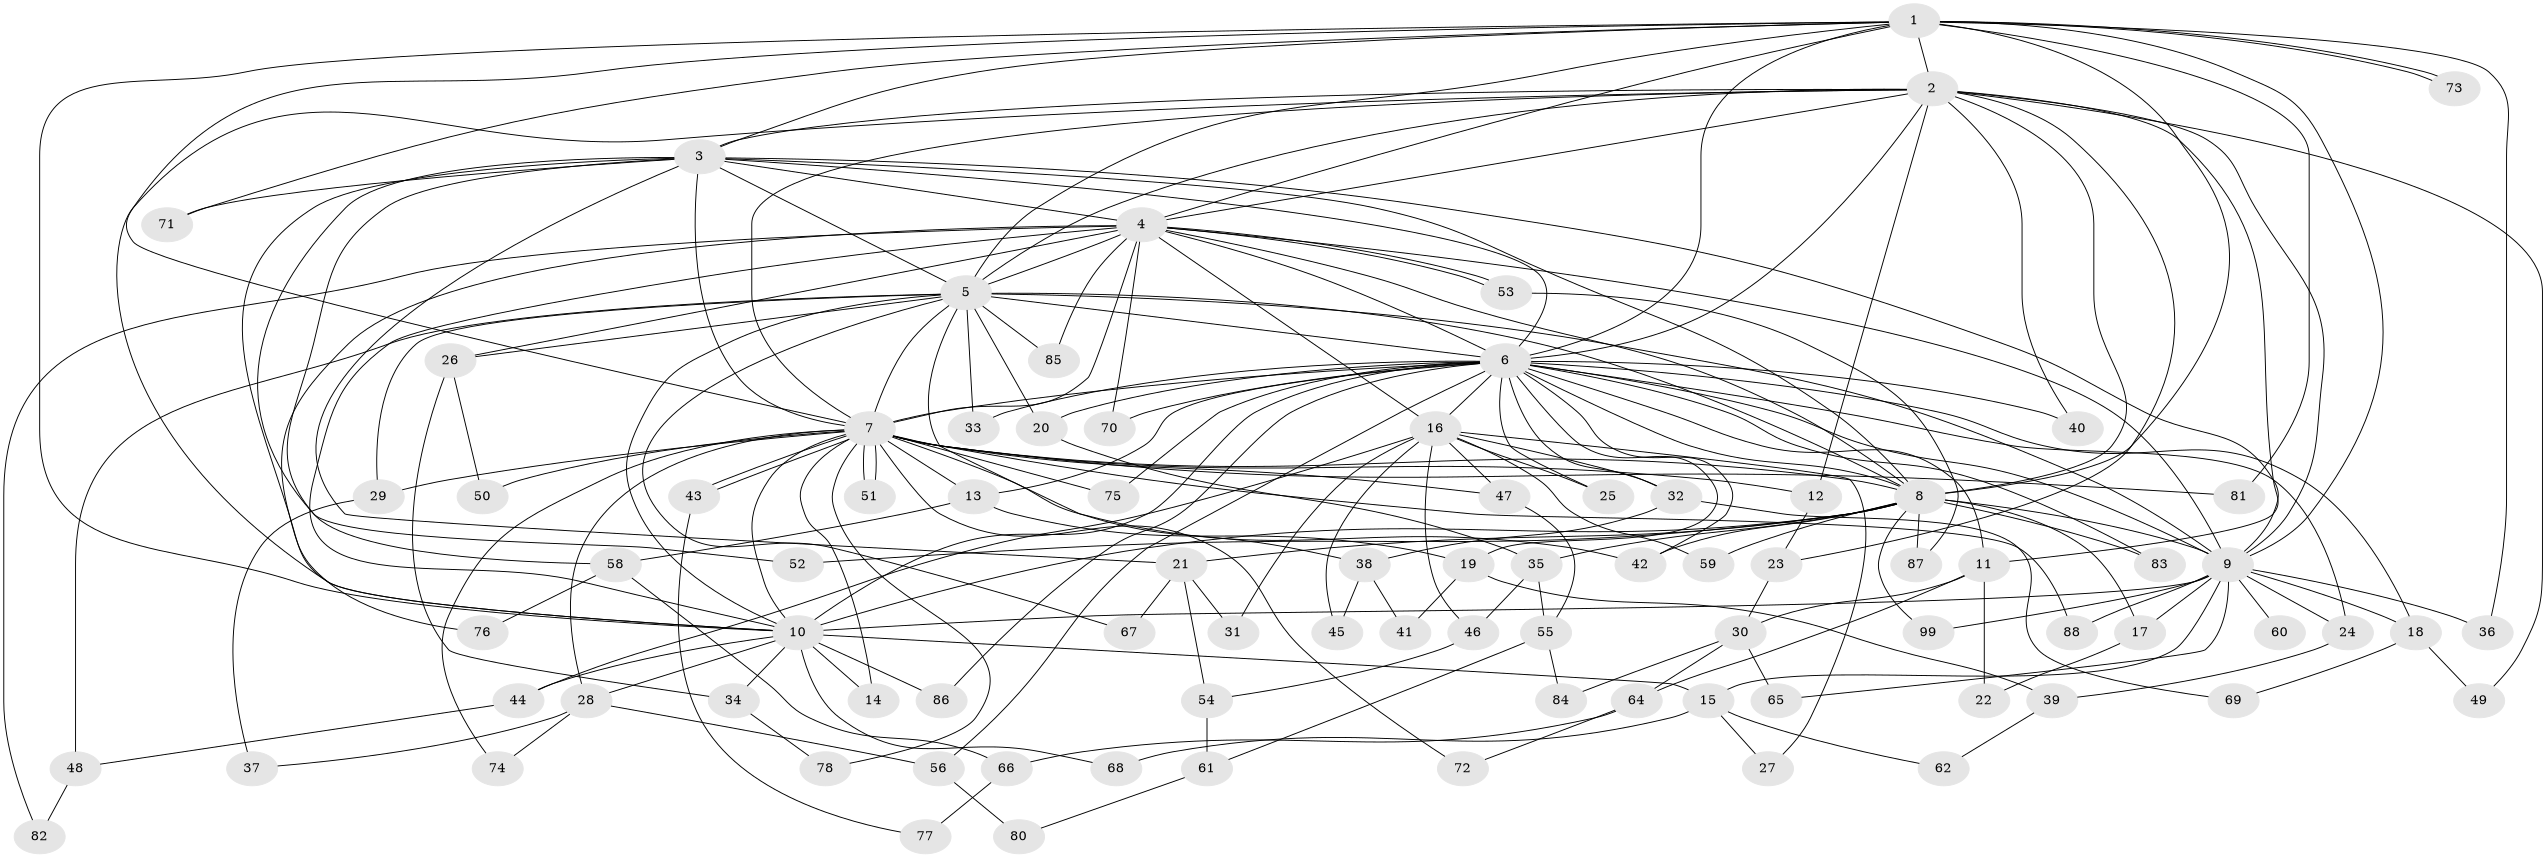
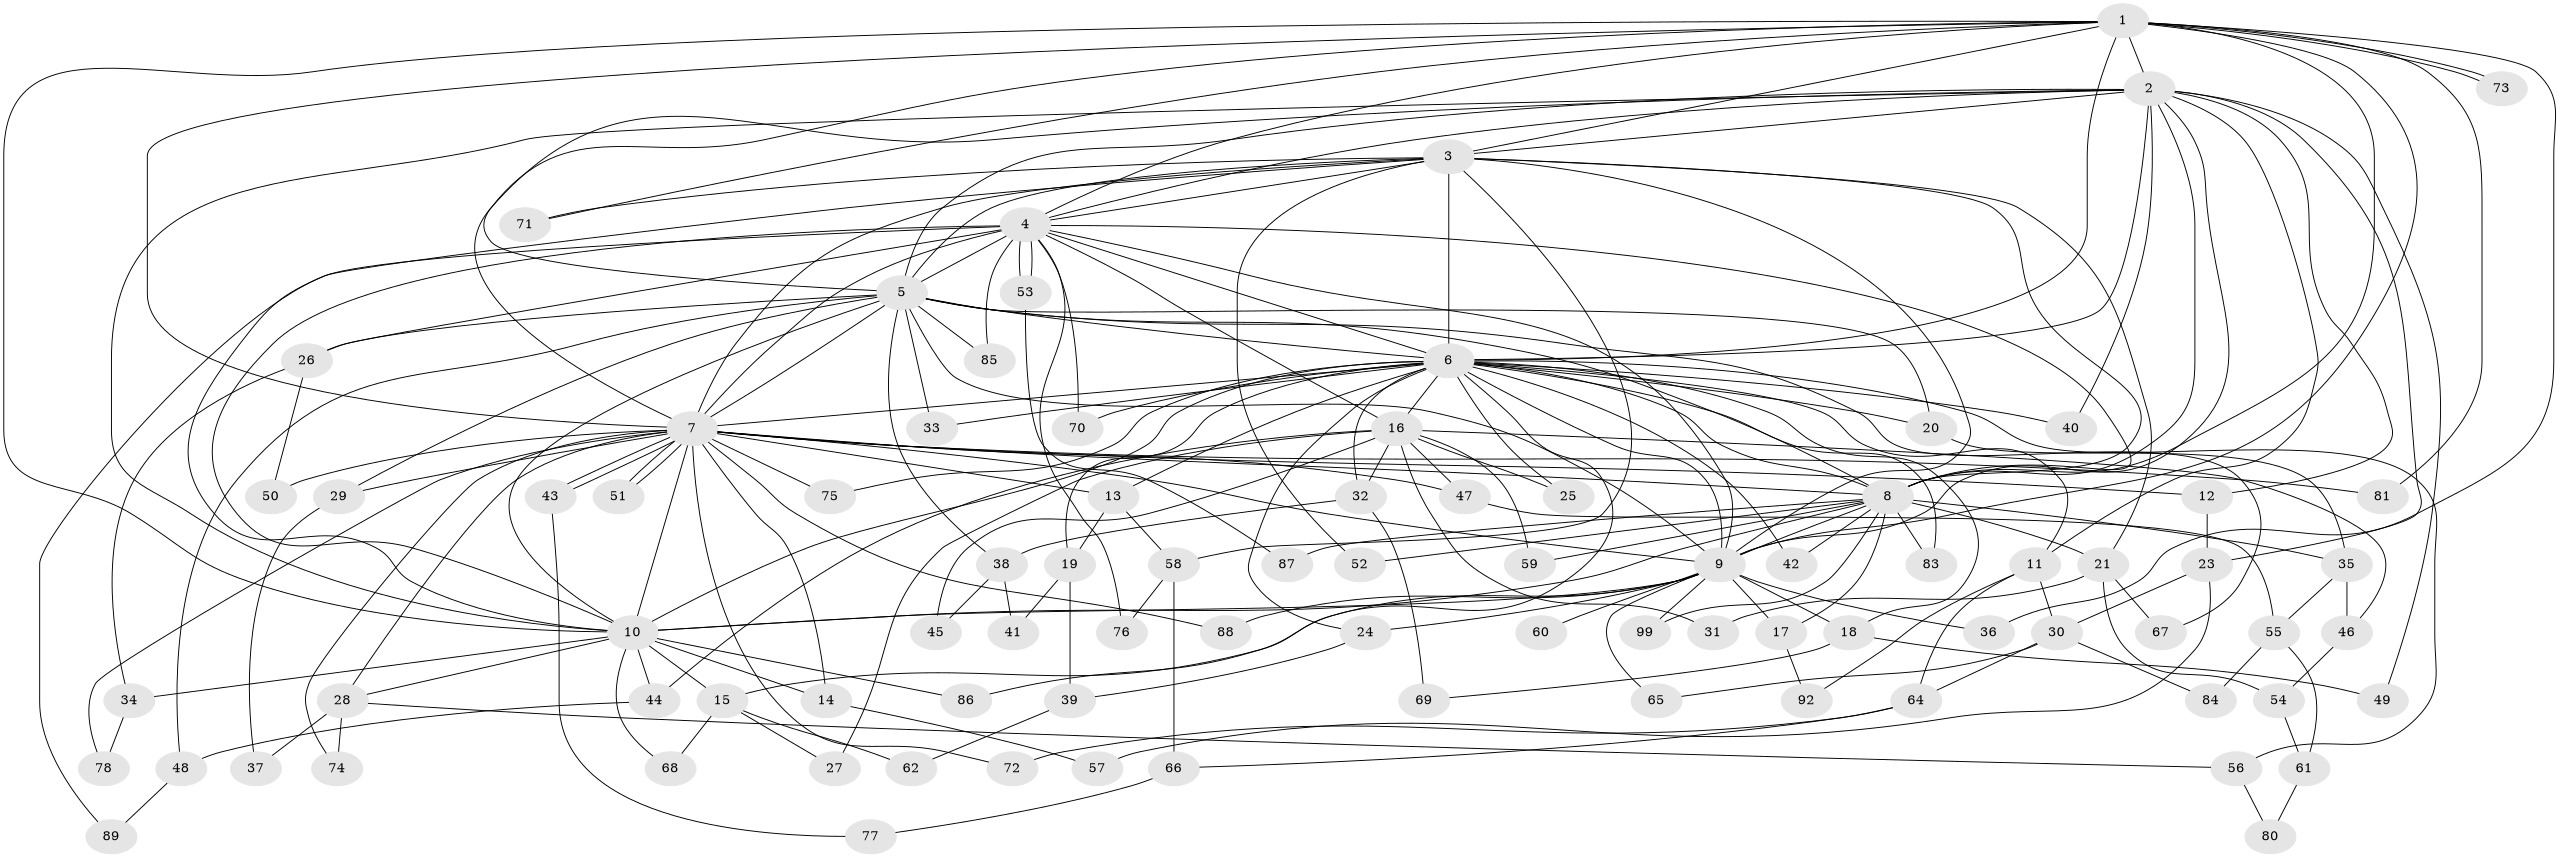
edge "7" -- "42": now "7" -- "9"
node "22": label "22" -> "92"
node "57": added
node "82": label "82" -> "89"
